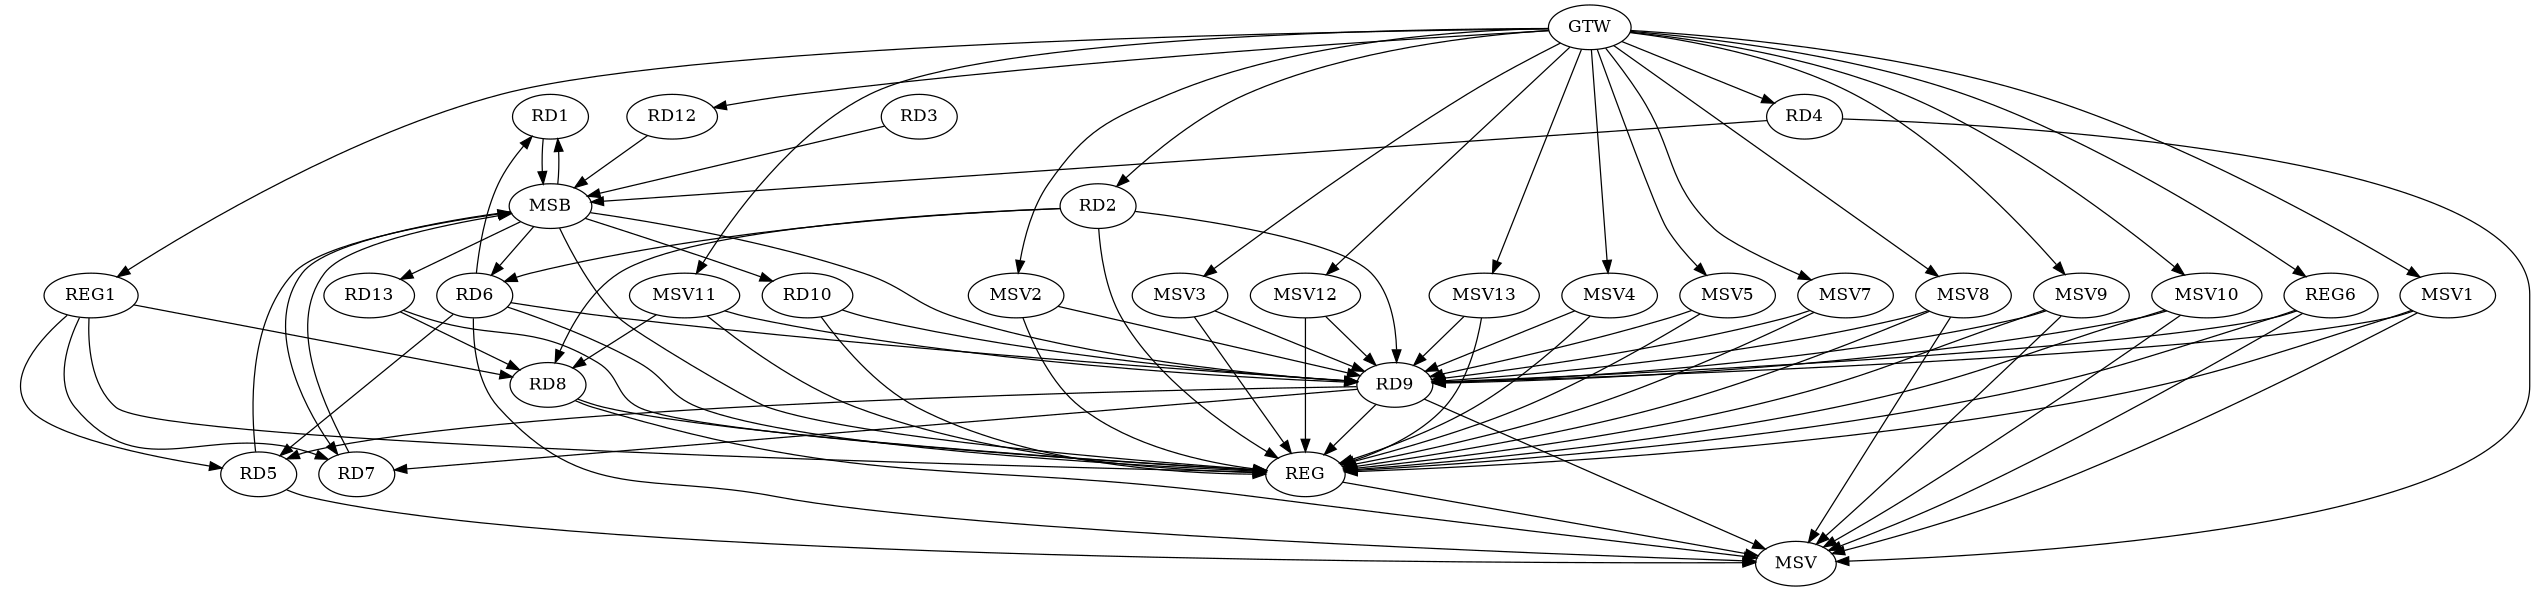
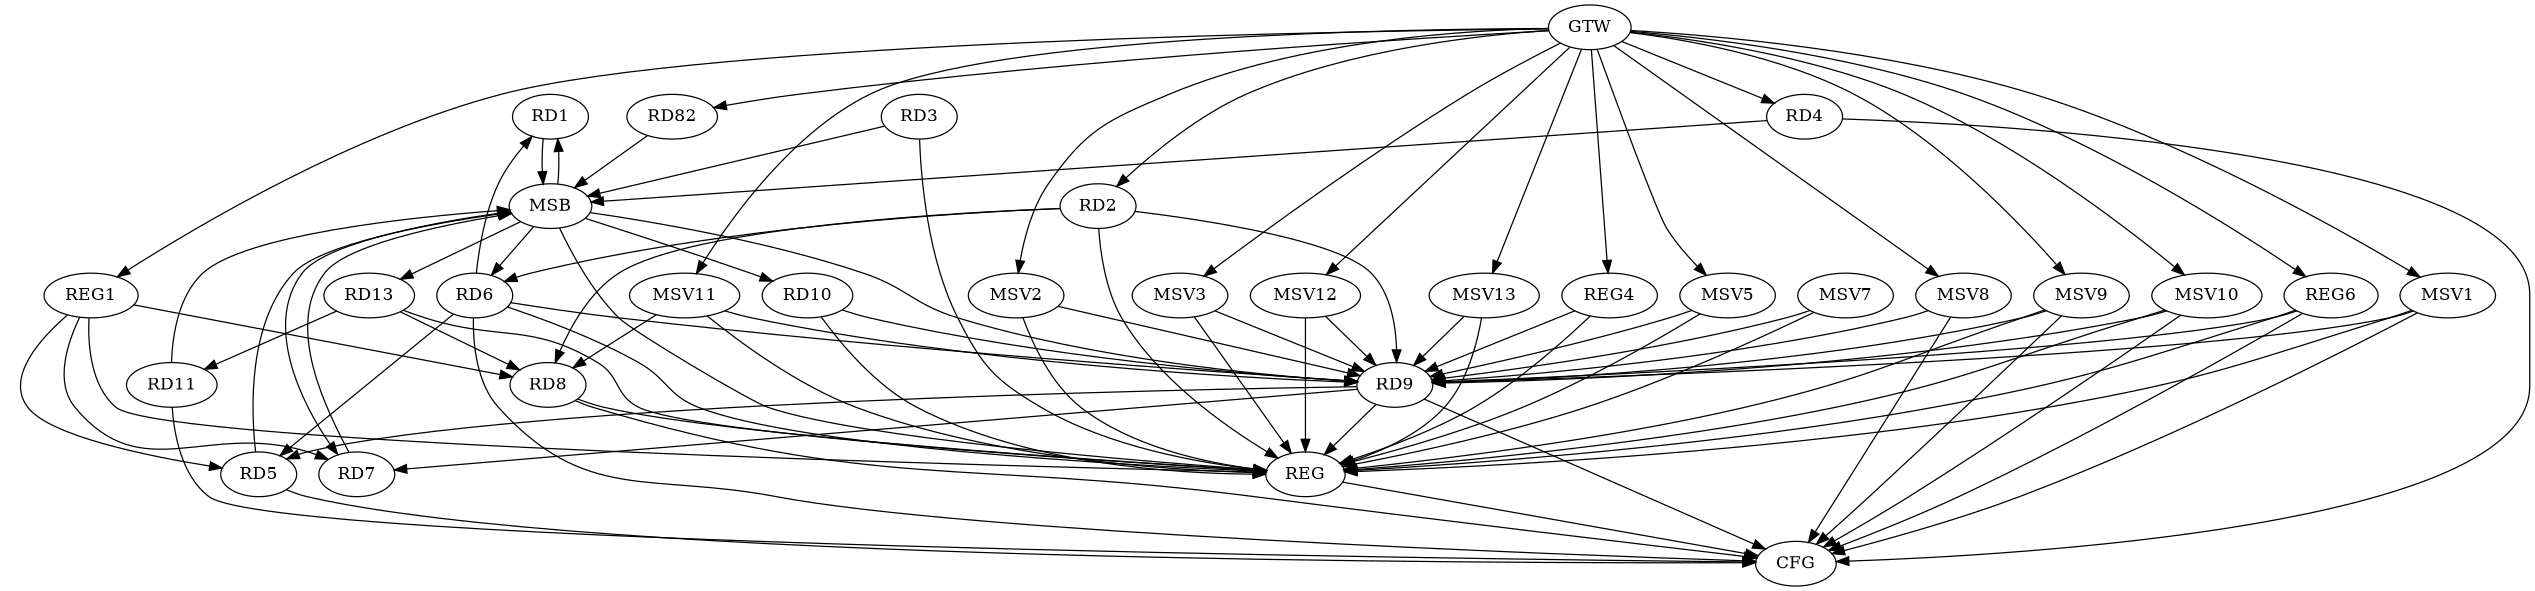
node "RD12": label "RD12" -> "RD82"
edge "GTW" -> "MSV7": removed
node "MSV4": label "MSV4" -> "REG4"
node "RD11": added
edge "MSV8" -> "REG": now "RD3" -> "REG"
node "MSV": label "MSV" -> "CFG"
